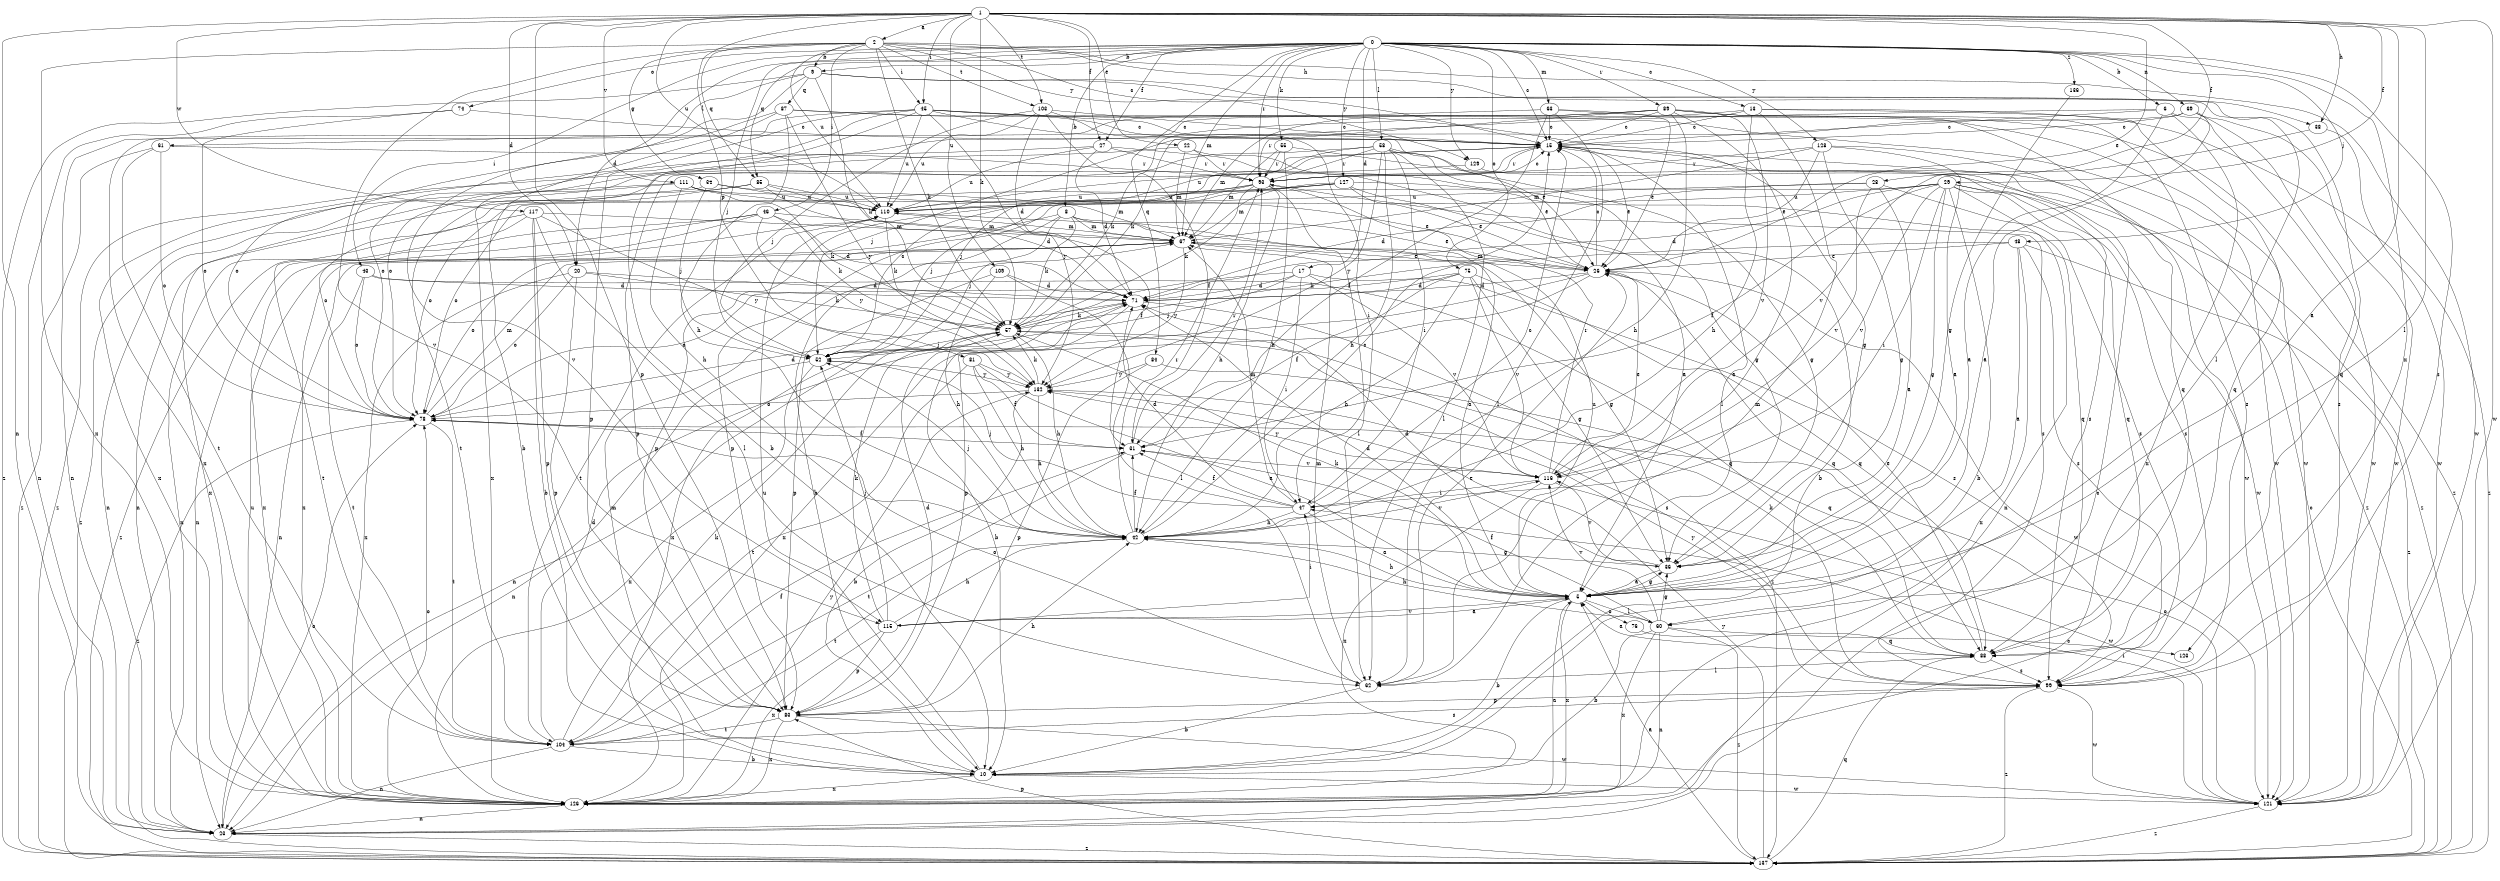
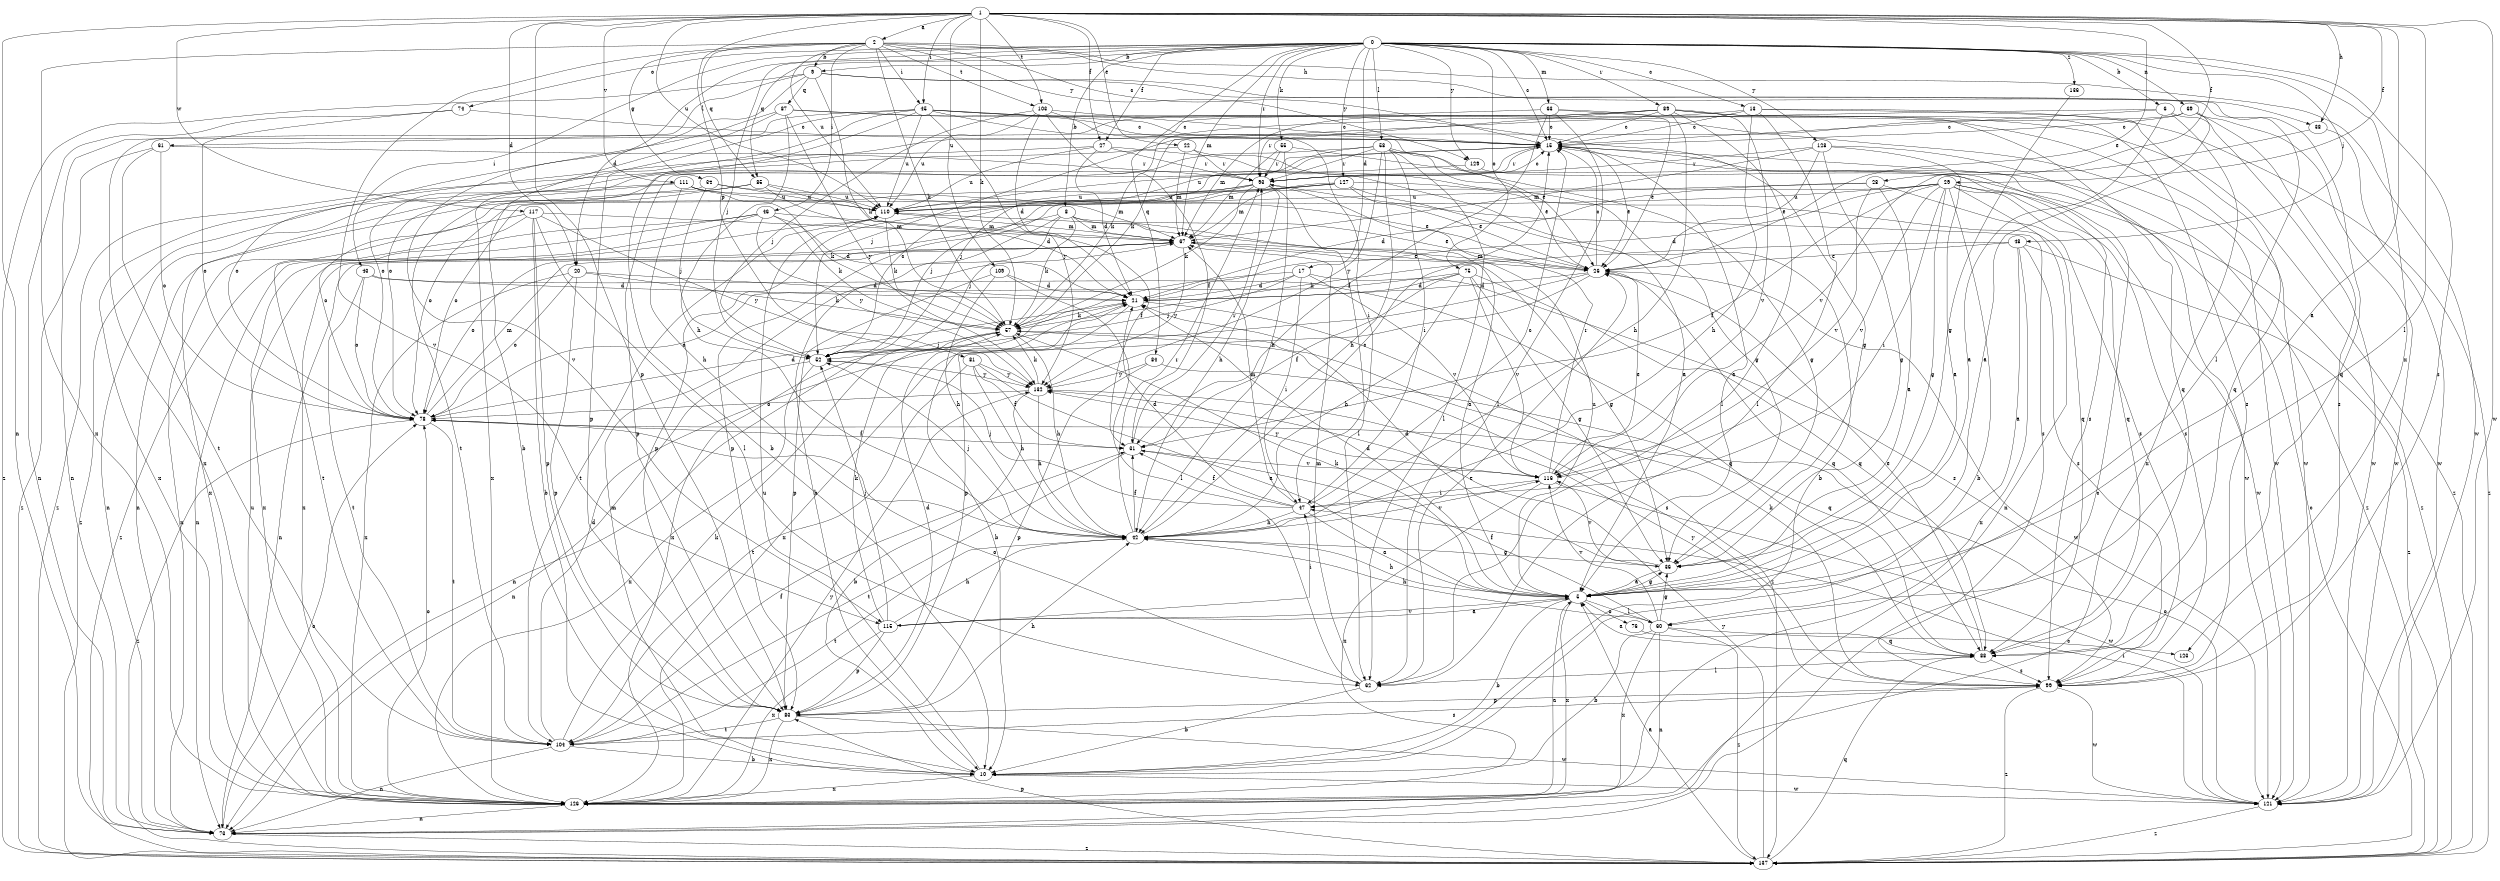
node "71": label "71" -> "21"
edge "13" -> "62": label "m" -> "l"
node "23": label "23" -> "73"
